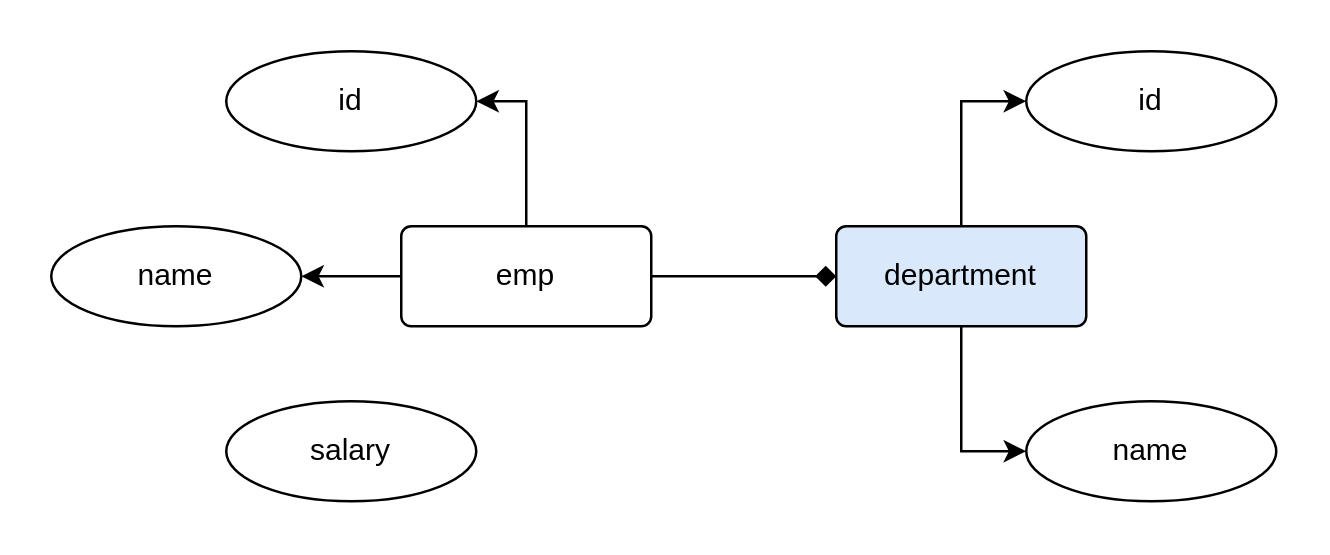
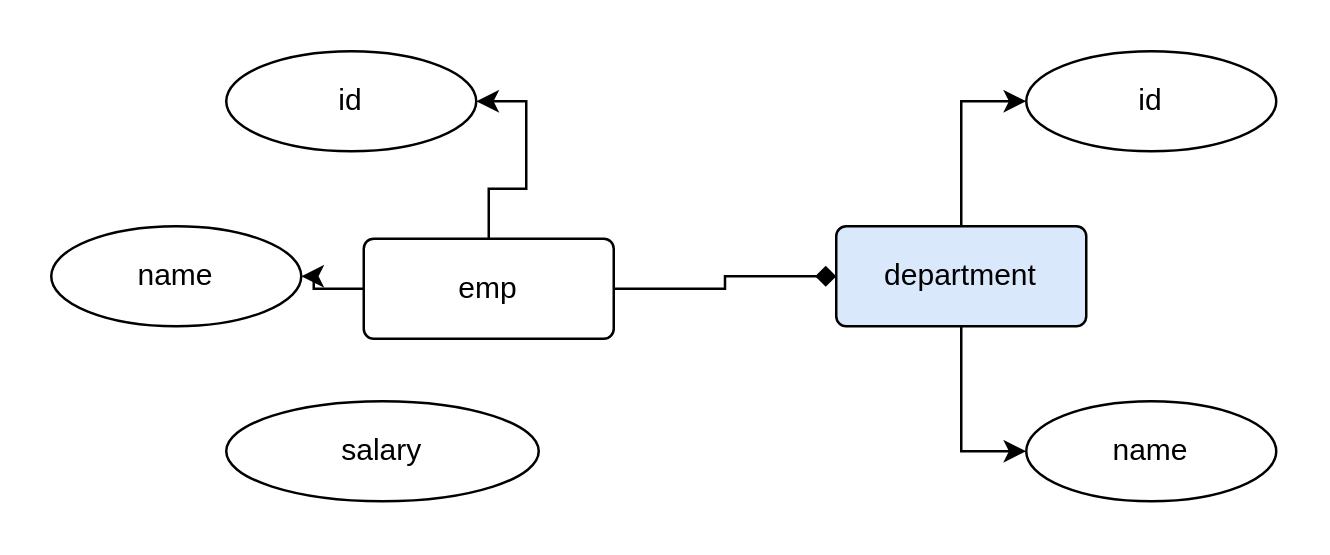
node "emp": moved (526, 276) -> (489, 289)
node "salary": size 250x100 -> 313x100
